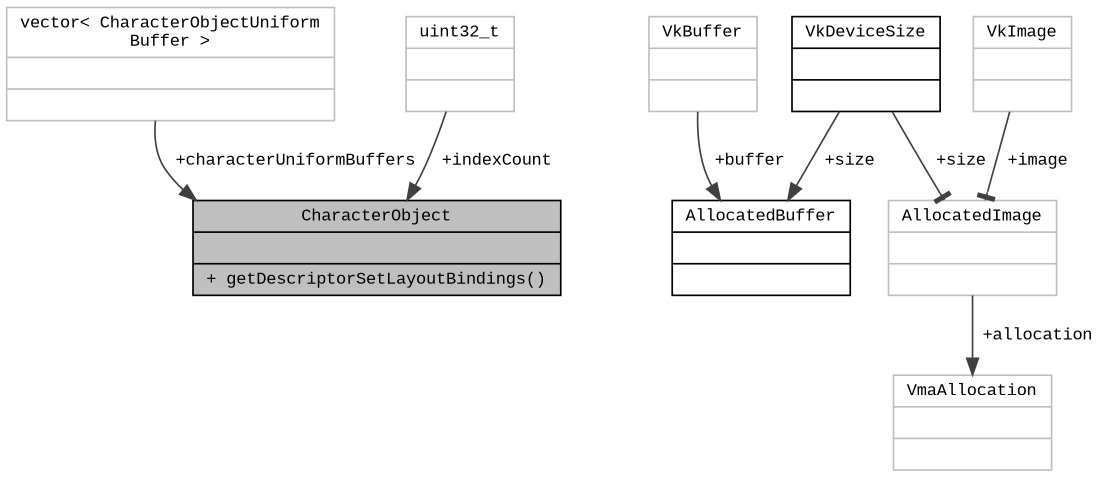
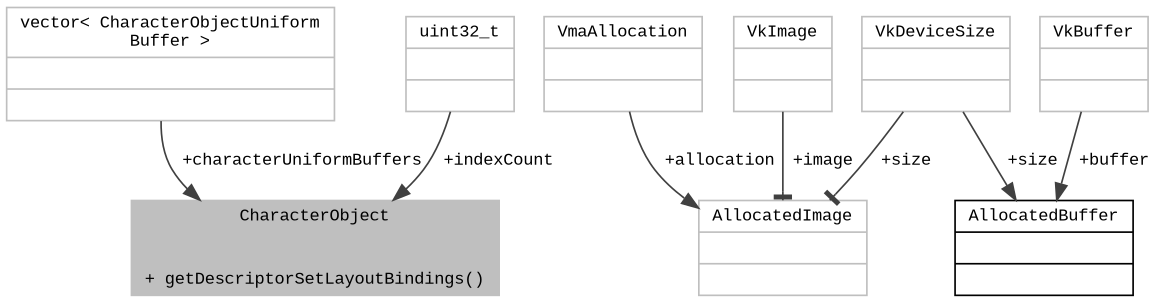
node "VkDeviceSize": color black -> grey75
node "CharacterObject": color black -> grey75
edge "AllocatedImage" -> "VmaAllocation": reversed
